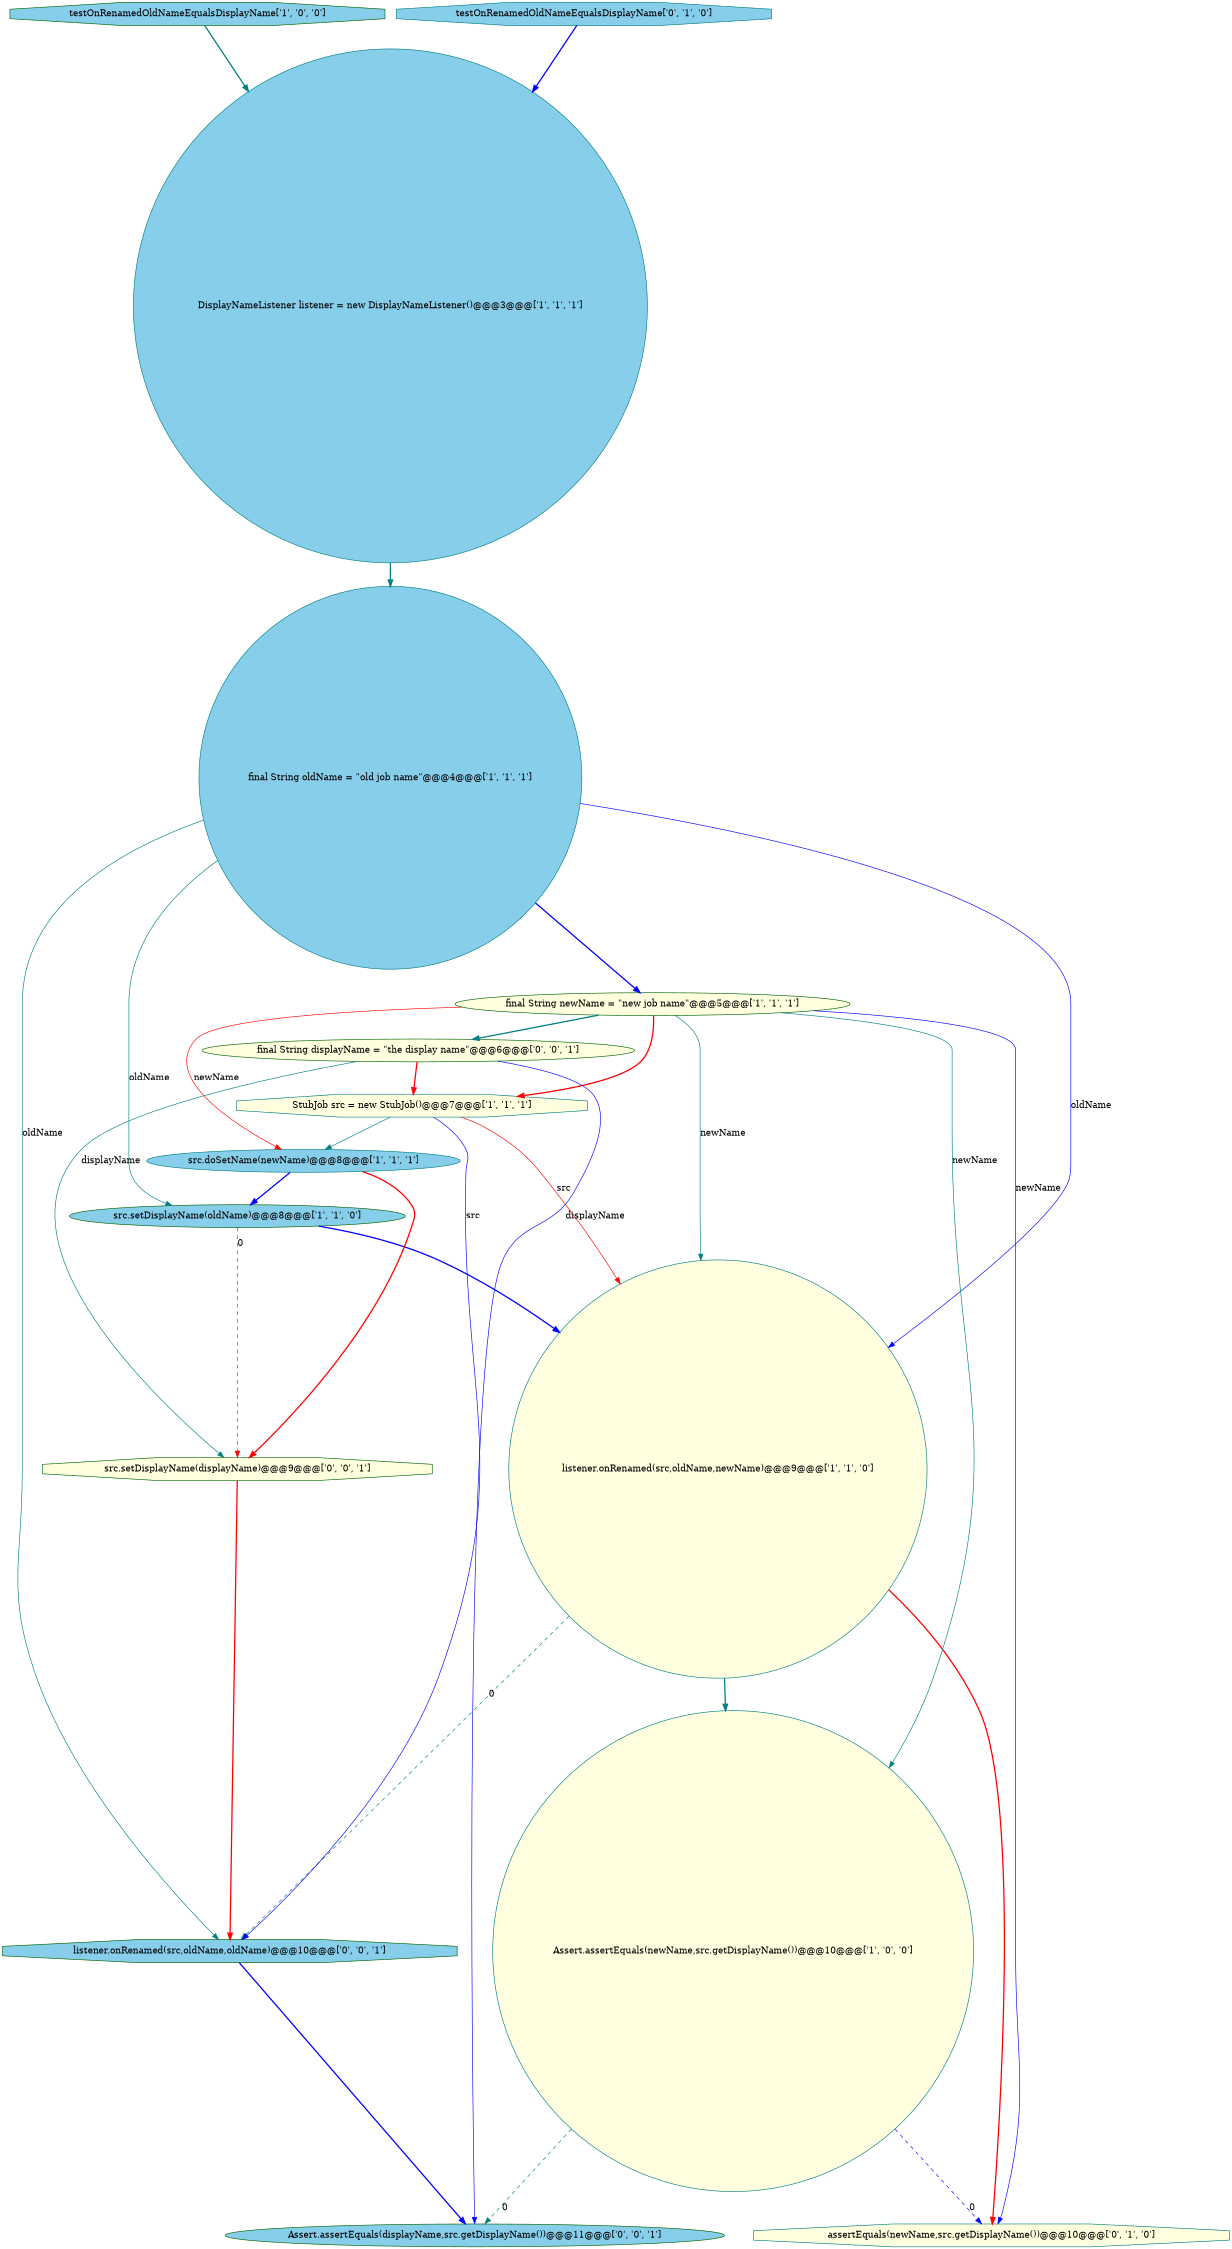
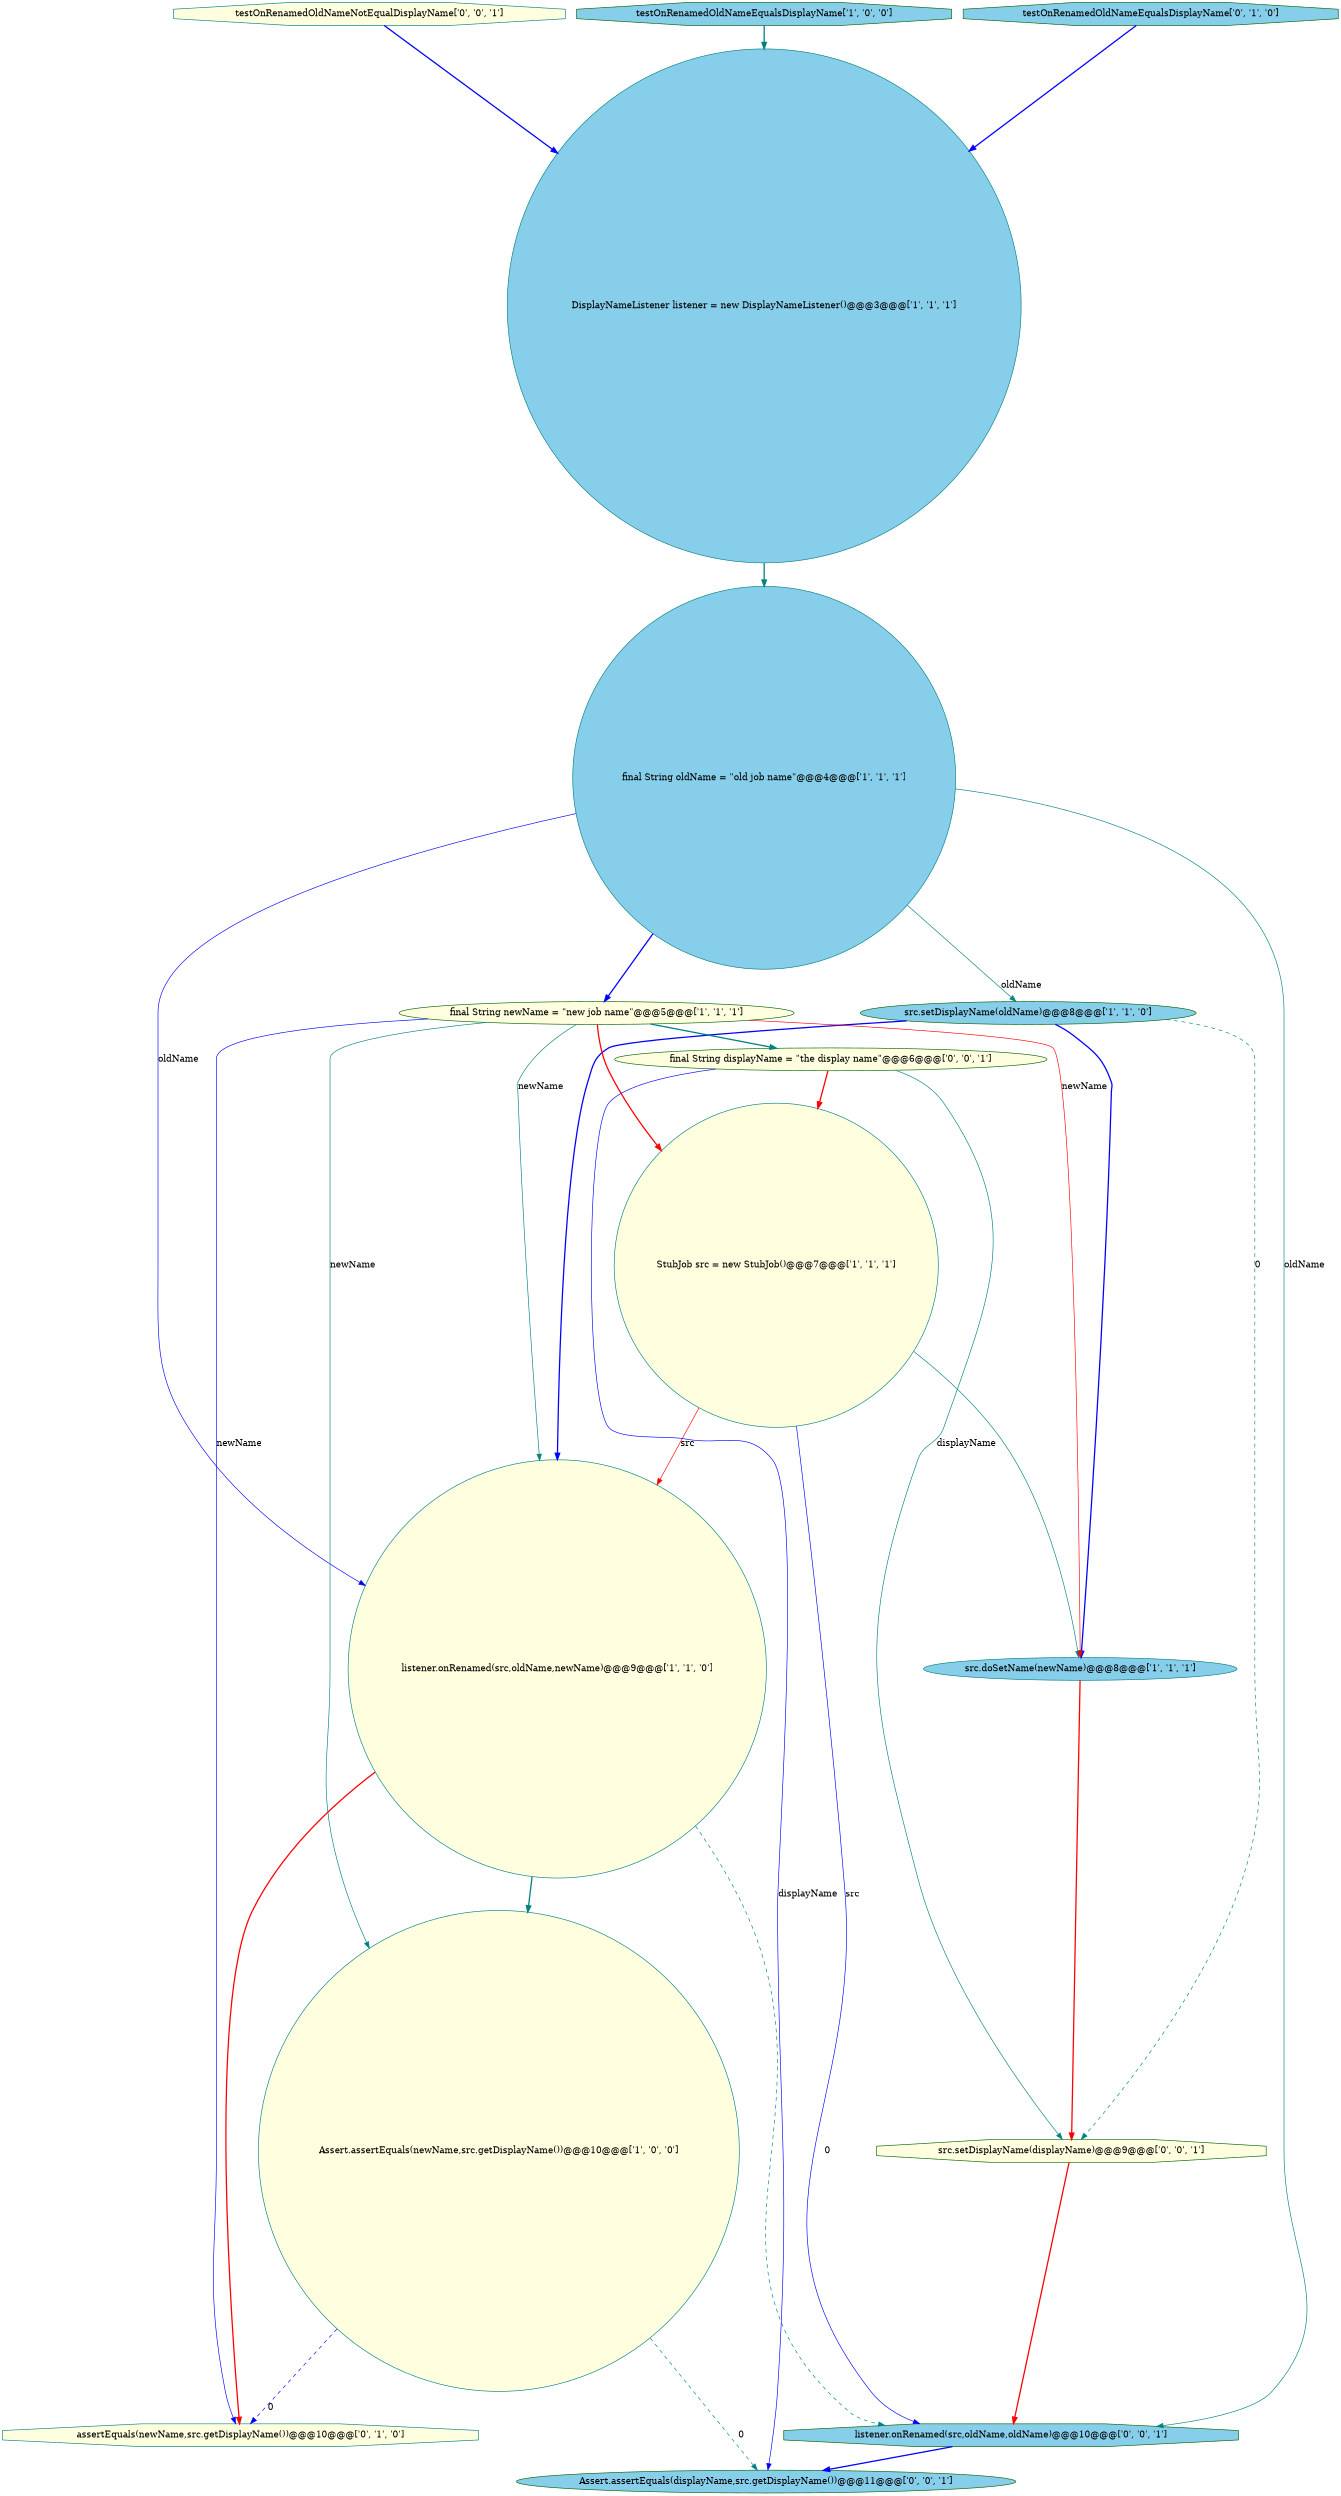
node "testOnRenamedOldNameNotEqualDisplayName['0', '0', '1']": added
node "testOnRenamedOldNameEqualsDisplayName['0', '1', '0']": color teal -> darkgreen
node "StubJob src = new StubJob()@@@7@@@['1', '1', '1']": shape octagon -> circle
edge "src.doSetName(newName)@@@8@@@['1', '1', '1']" -> "src.setDisplayName(oldName)@@@8@@@['1', '1', '0']": reversed
edge "src.setDisplayName(oldName)@@@8@@@['1', '1', '0']" -> "src.setDisplayName(displayName)@@@9@@@['0', '0', '1']": color red -> teal
